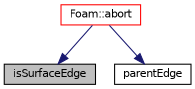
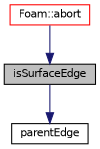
edge "Foam::abort" -> "parentEdge": now "isSurfaceEdge" -> "parentEdge"
